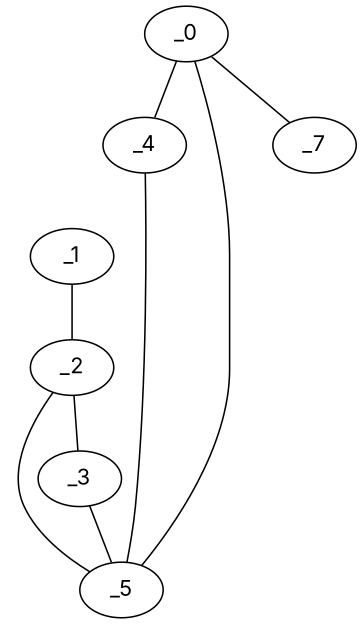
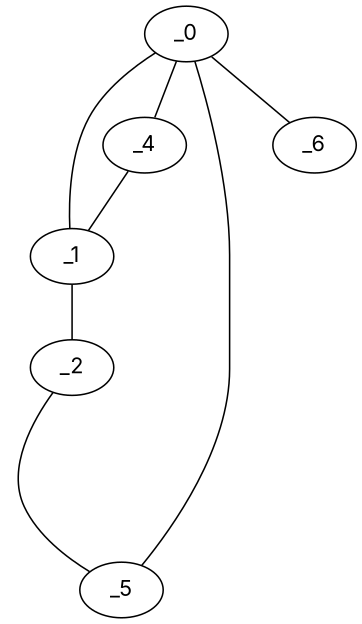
edge "_0" -- "_1": added
node "_7": label "_7" -> "_6"
edge "_4" -- "_5": now "_4" -- "_1"
node "_3": removed
